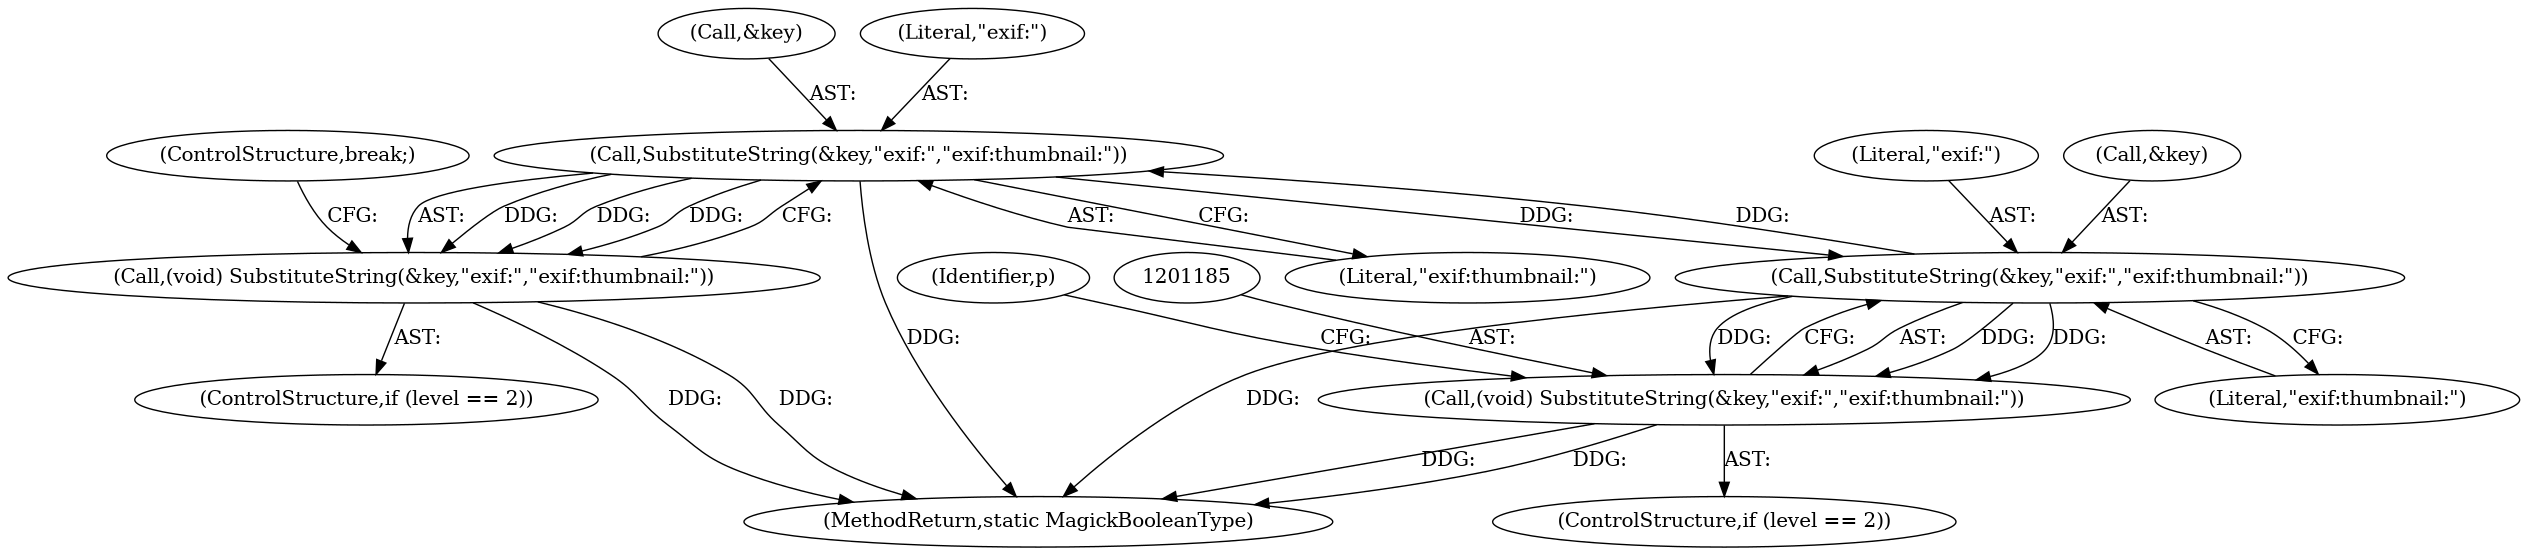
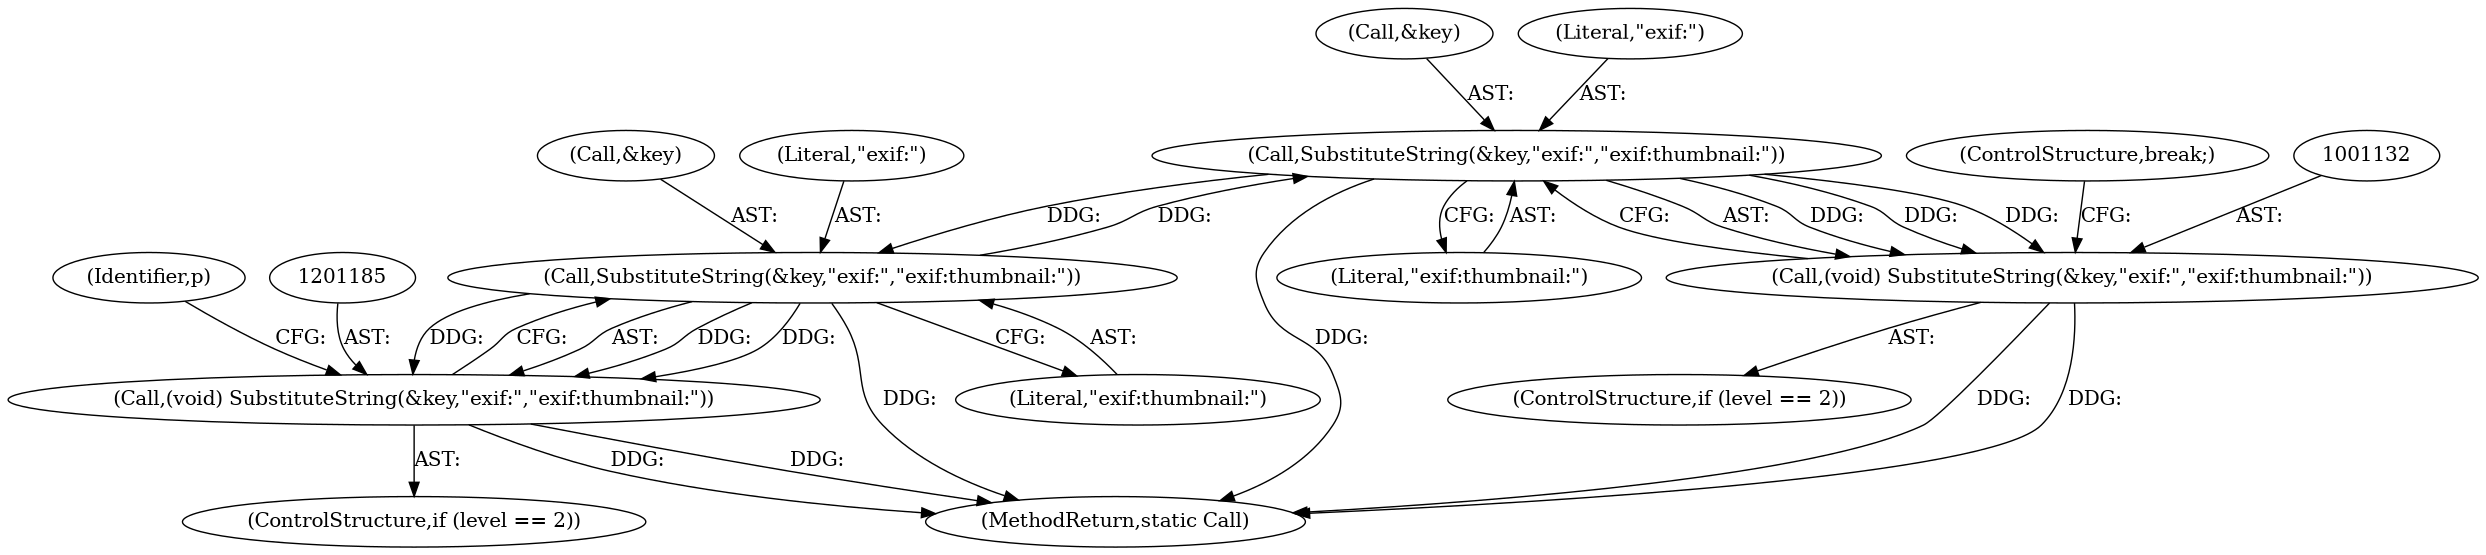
node "1001132": added
node "(MethodReturn,static MagickBooleanType)": label "(MethodReturn,static MagickBooleanType)" -> "(MethodReturn,static Call)"
